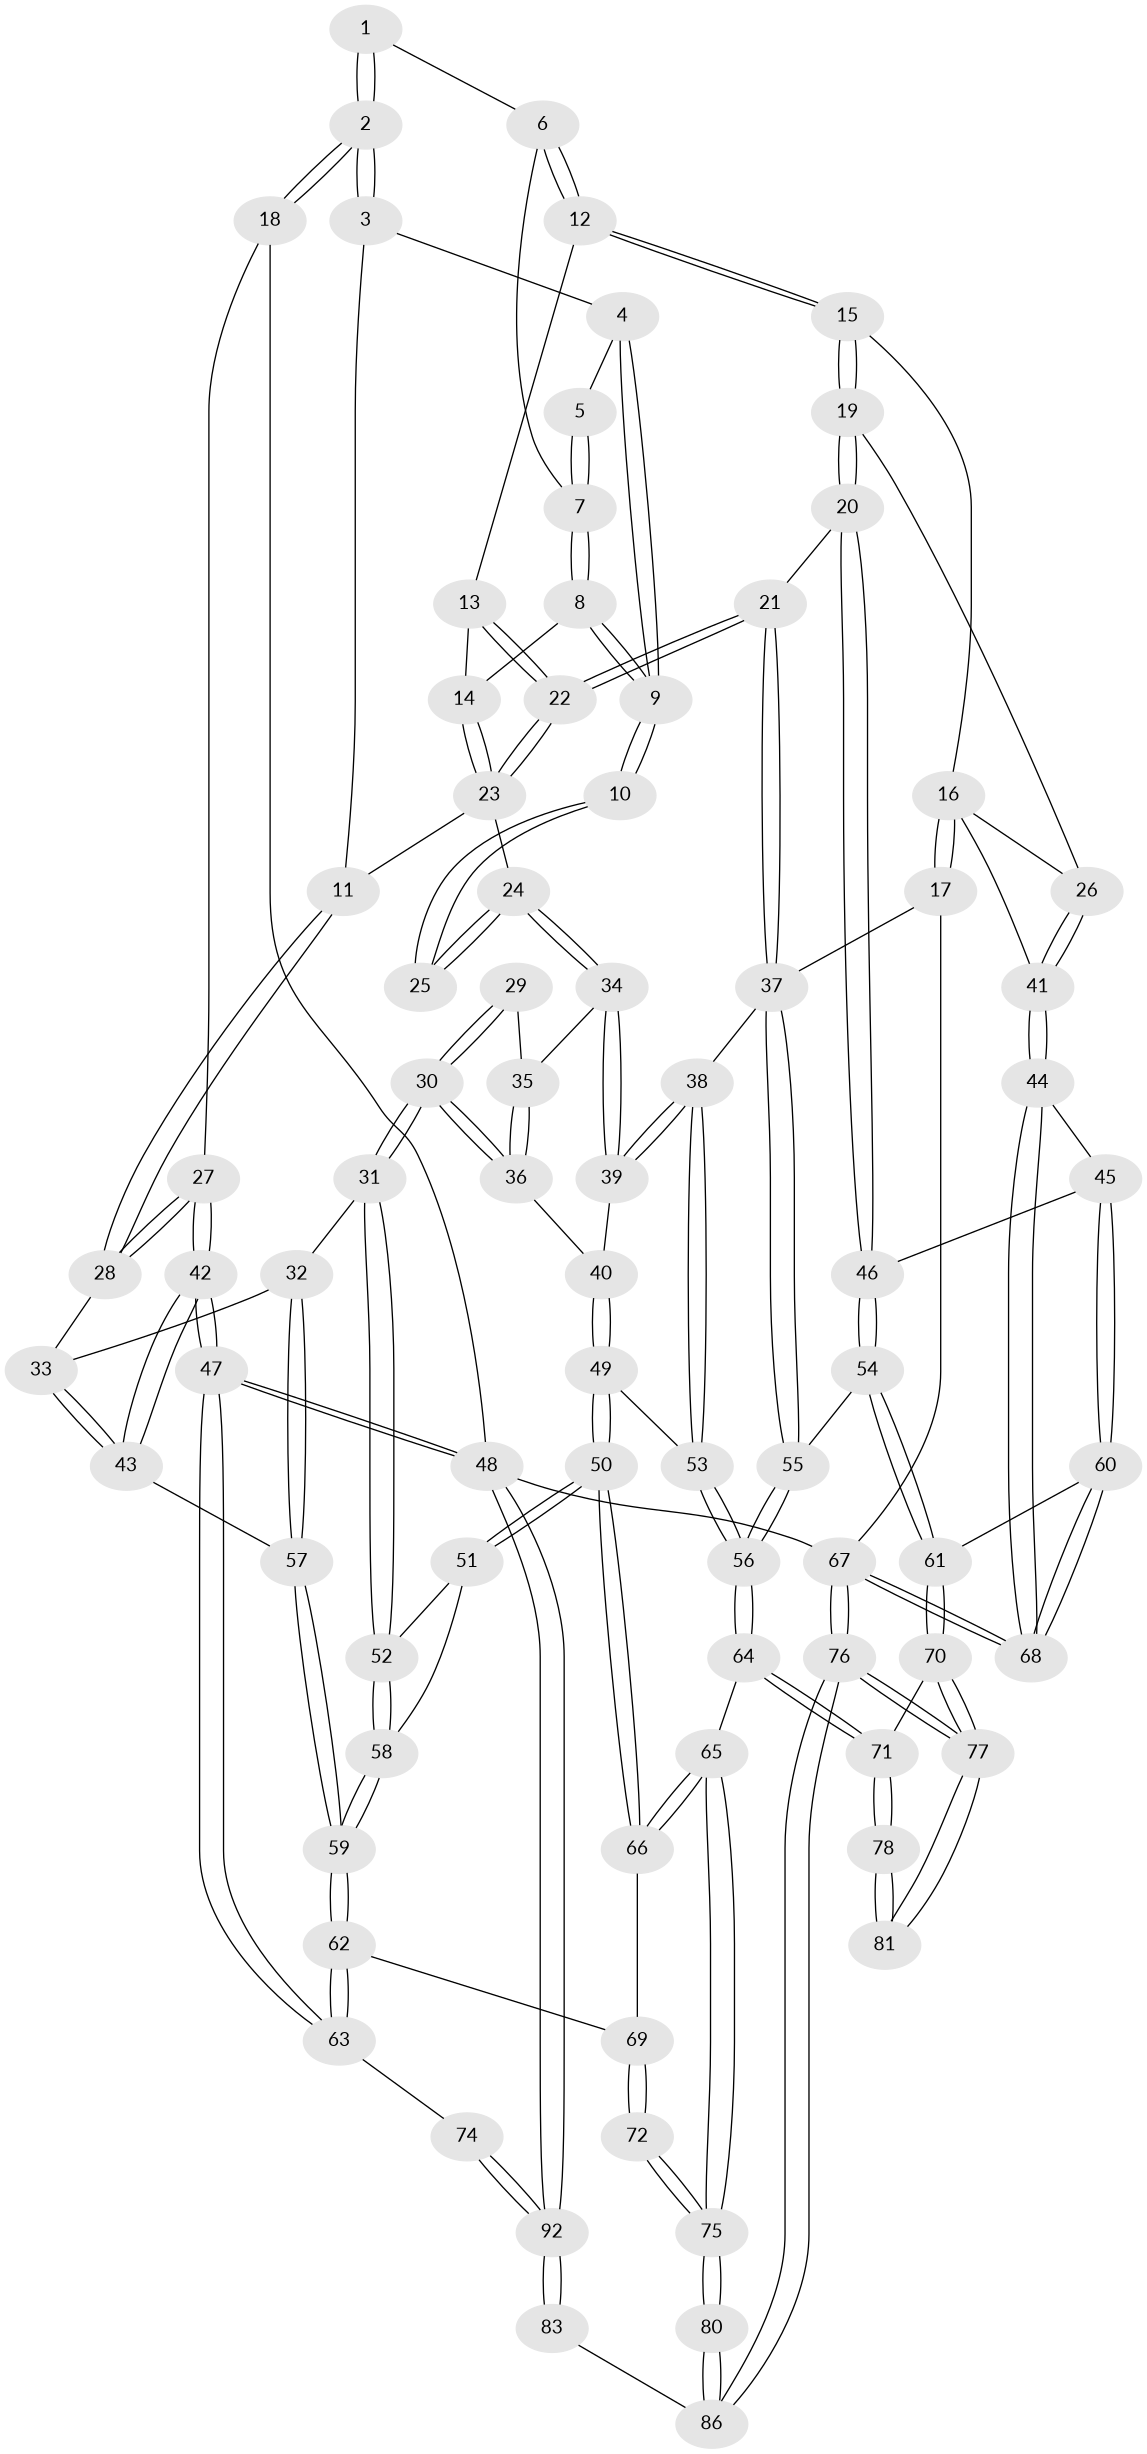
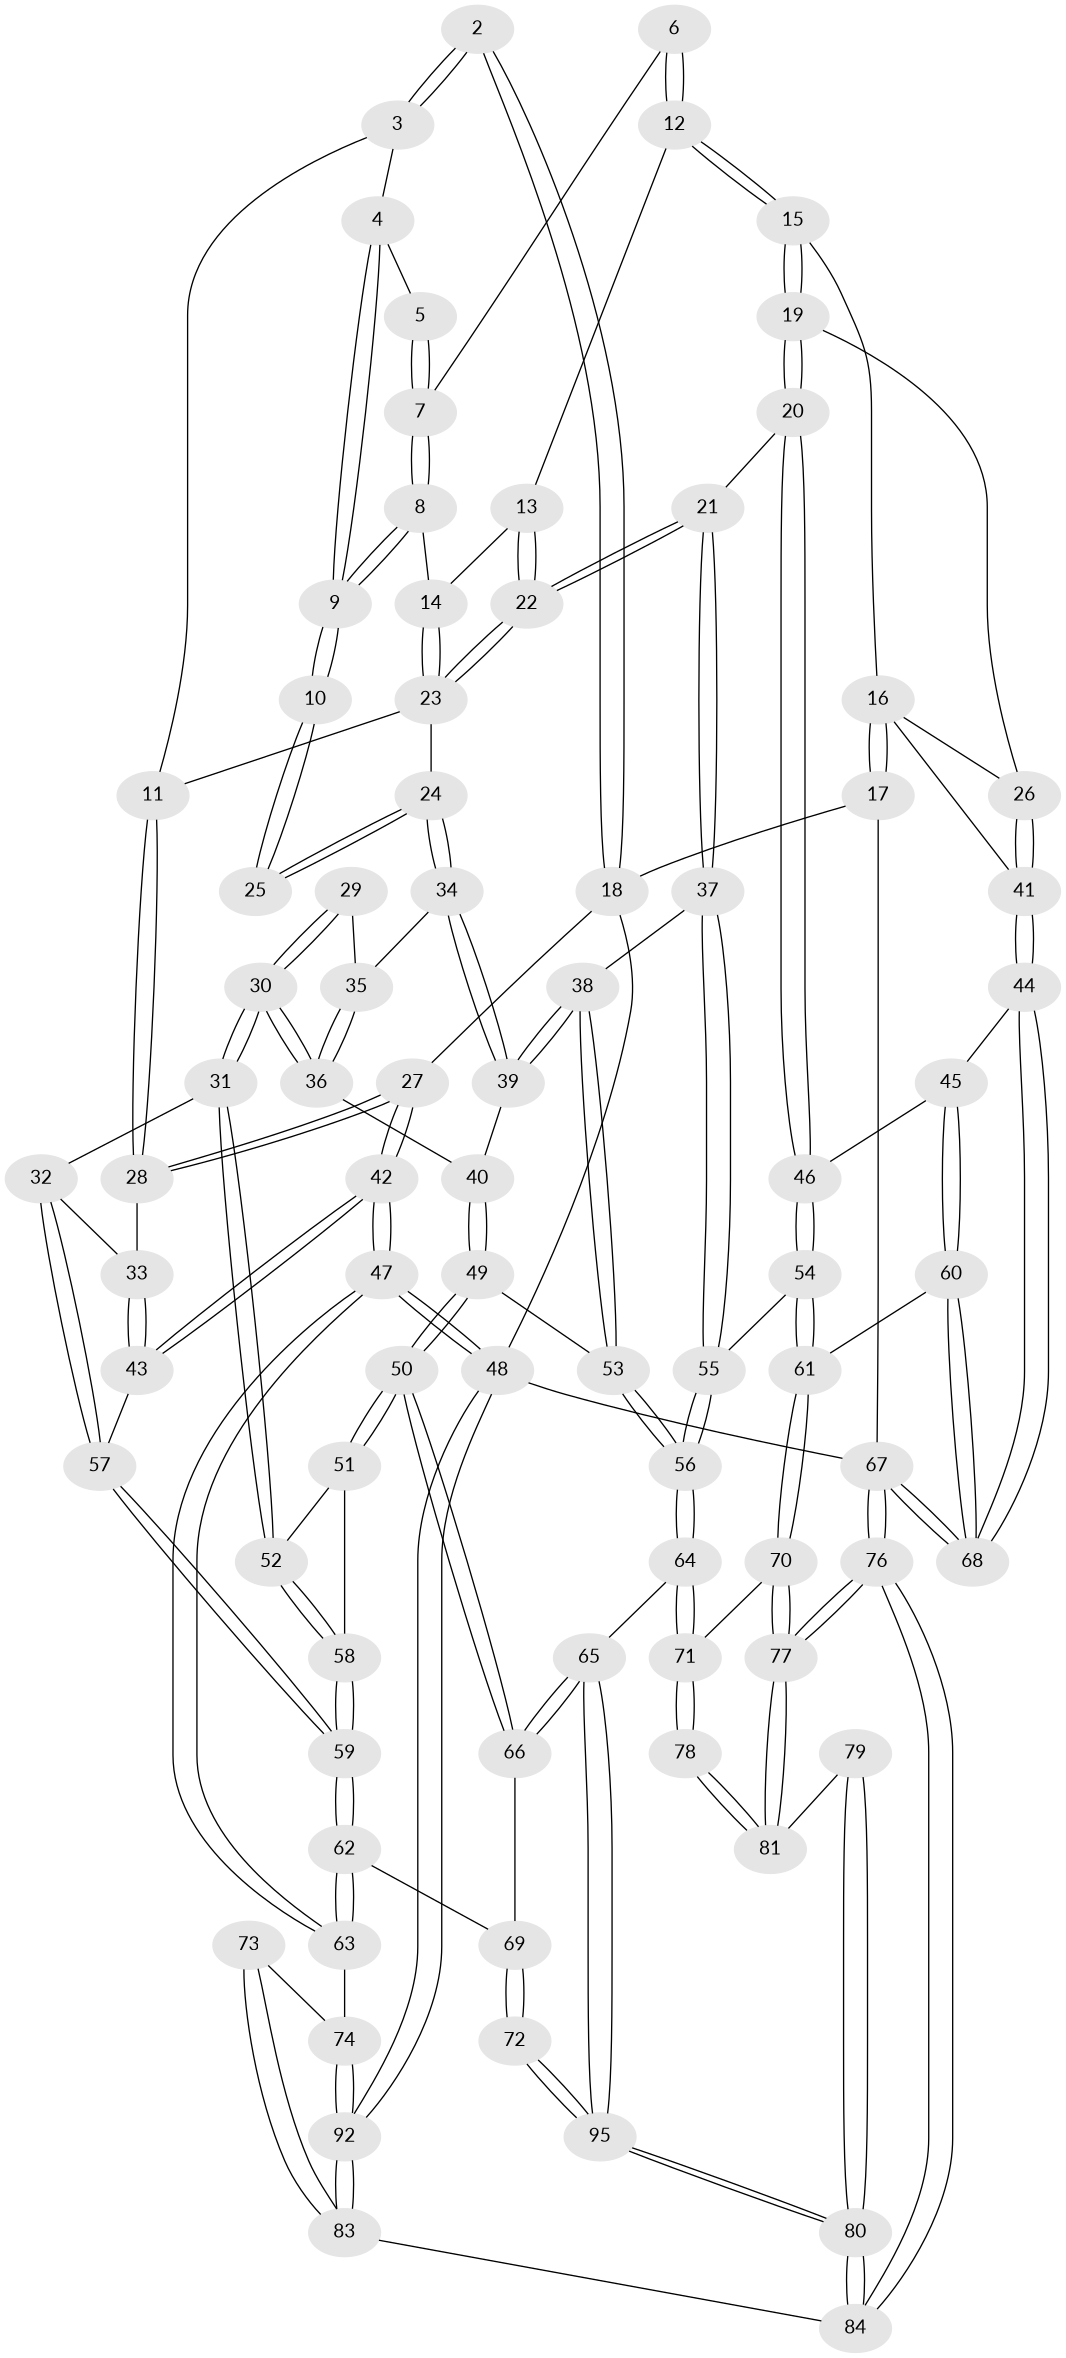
node "1": removed
edge "17" -- "37": now "17" -- "18"
node "79": added
node "73": added
node "75": label "75" -> "95"
node "86": label "86" -> "84"
